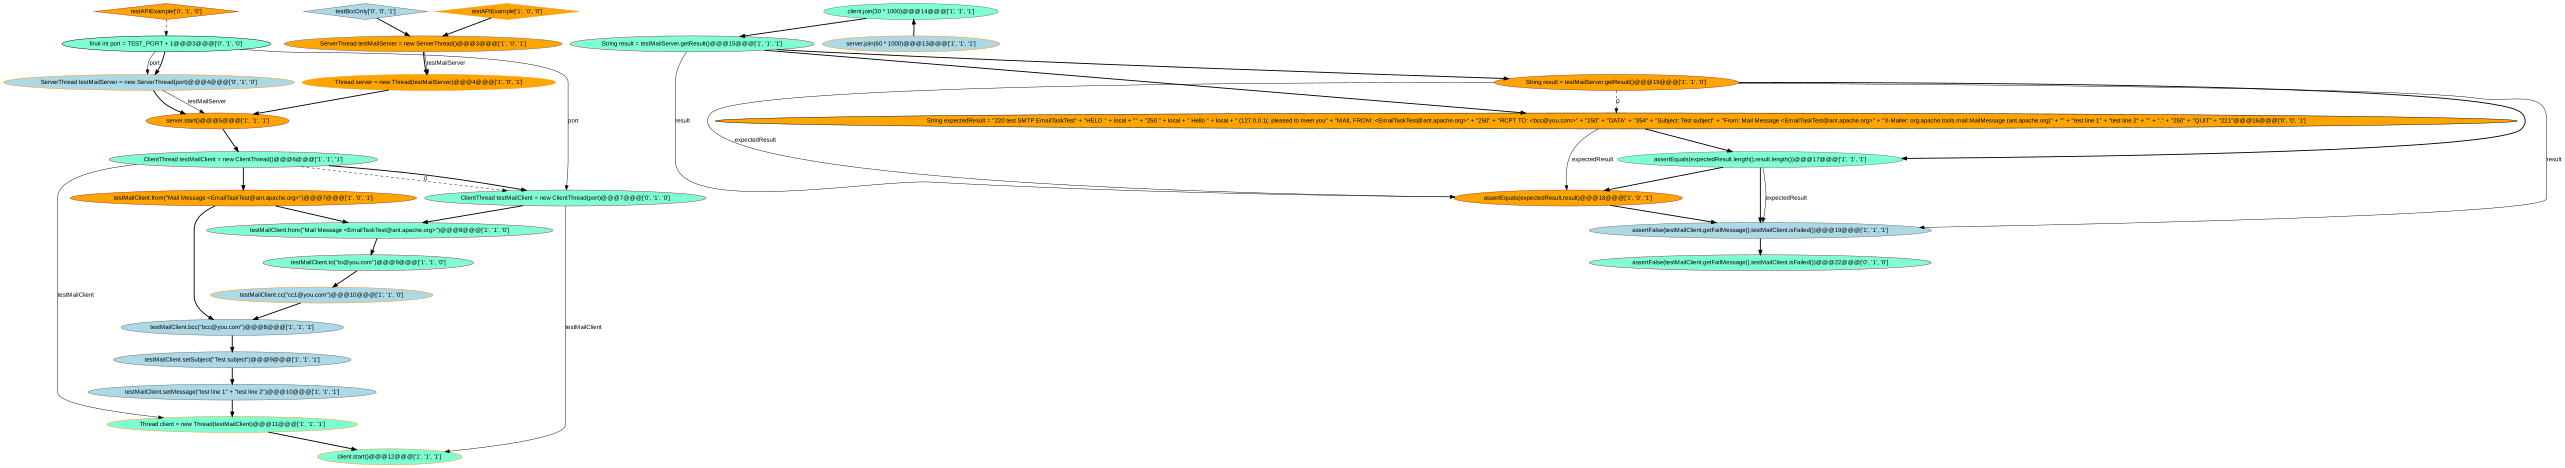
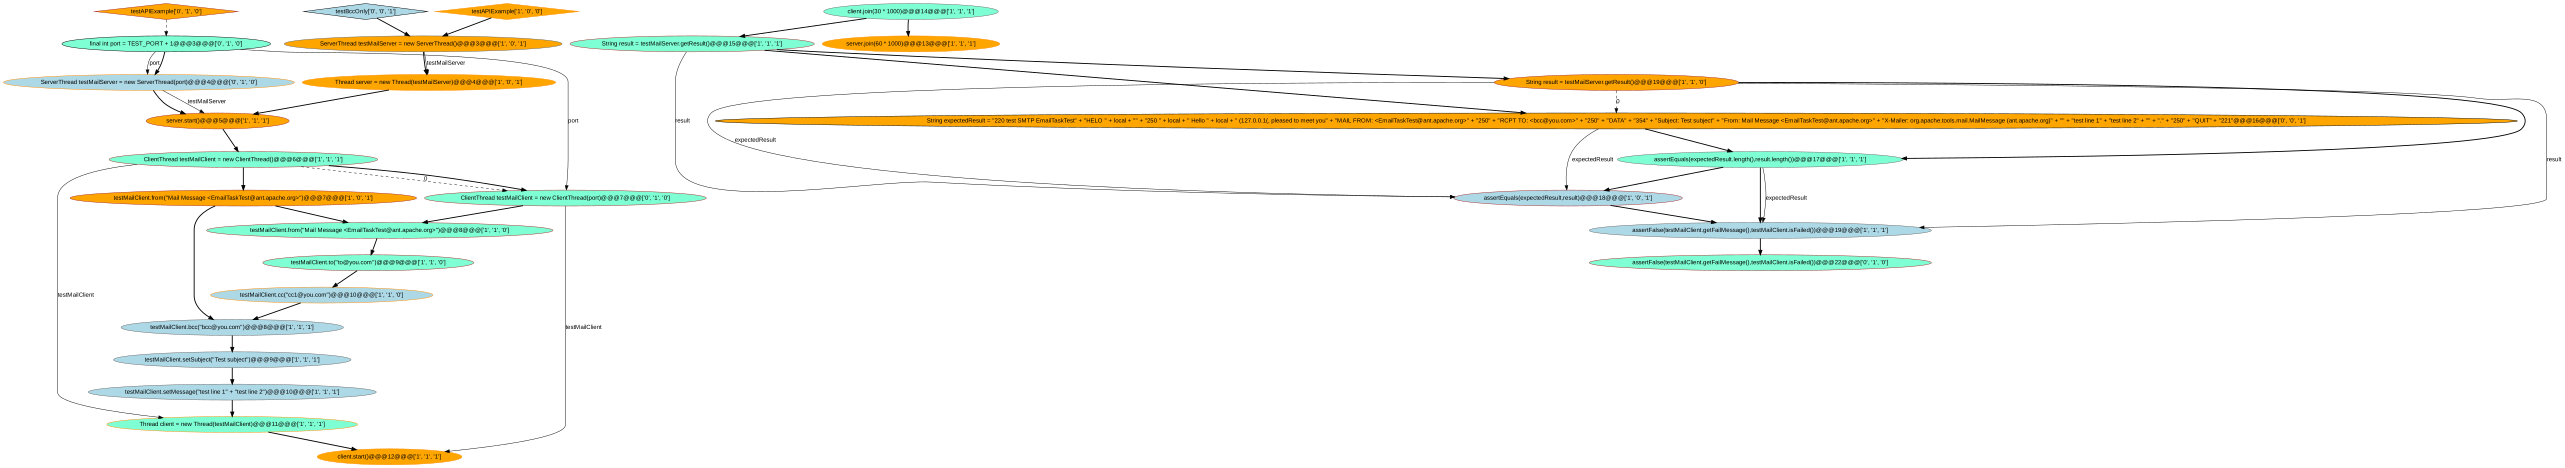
node "testBccOnly['0', '0', '1']": color gray40 -> black
edge "server.join(60 * 1000)@@@13@@@['1', '1', '1']" -> "client.join(30 * 1000)@@@14@@@['1', '1', '1']": reversed
node "server.join(60 * 1000)@@@13@@@['1', '1', '1']": fillcolor lightblue -> orange
node "assertEquals(expectedResult,result)@@@18@@@['1', '0', '1']": fillcolor orange -> lightblue
node "client.start()@@@12@@@['1', '1', '1']": fillcolor aquamarine -> orange
